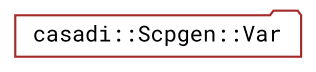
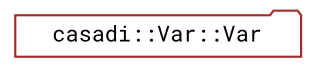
node "casadi::Scpgen::Var": label "casadi::Scpgen::Var" -> "casadi::Var::Var"
